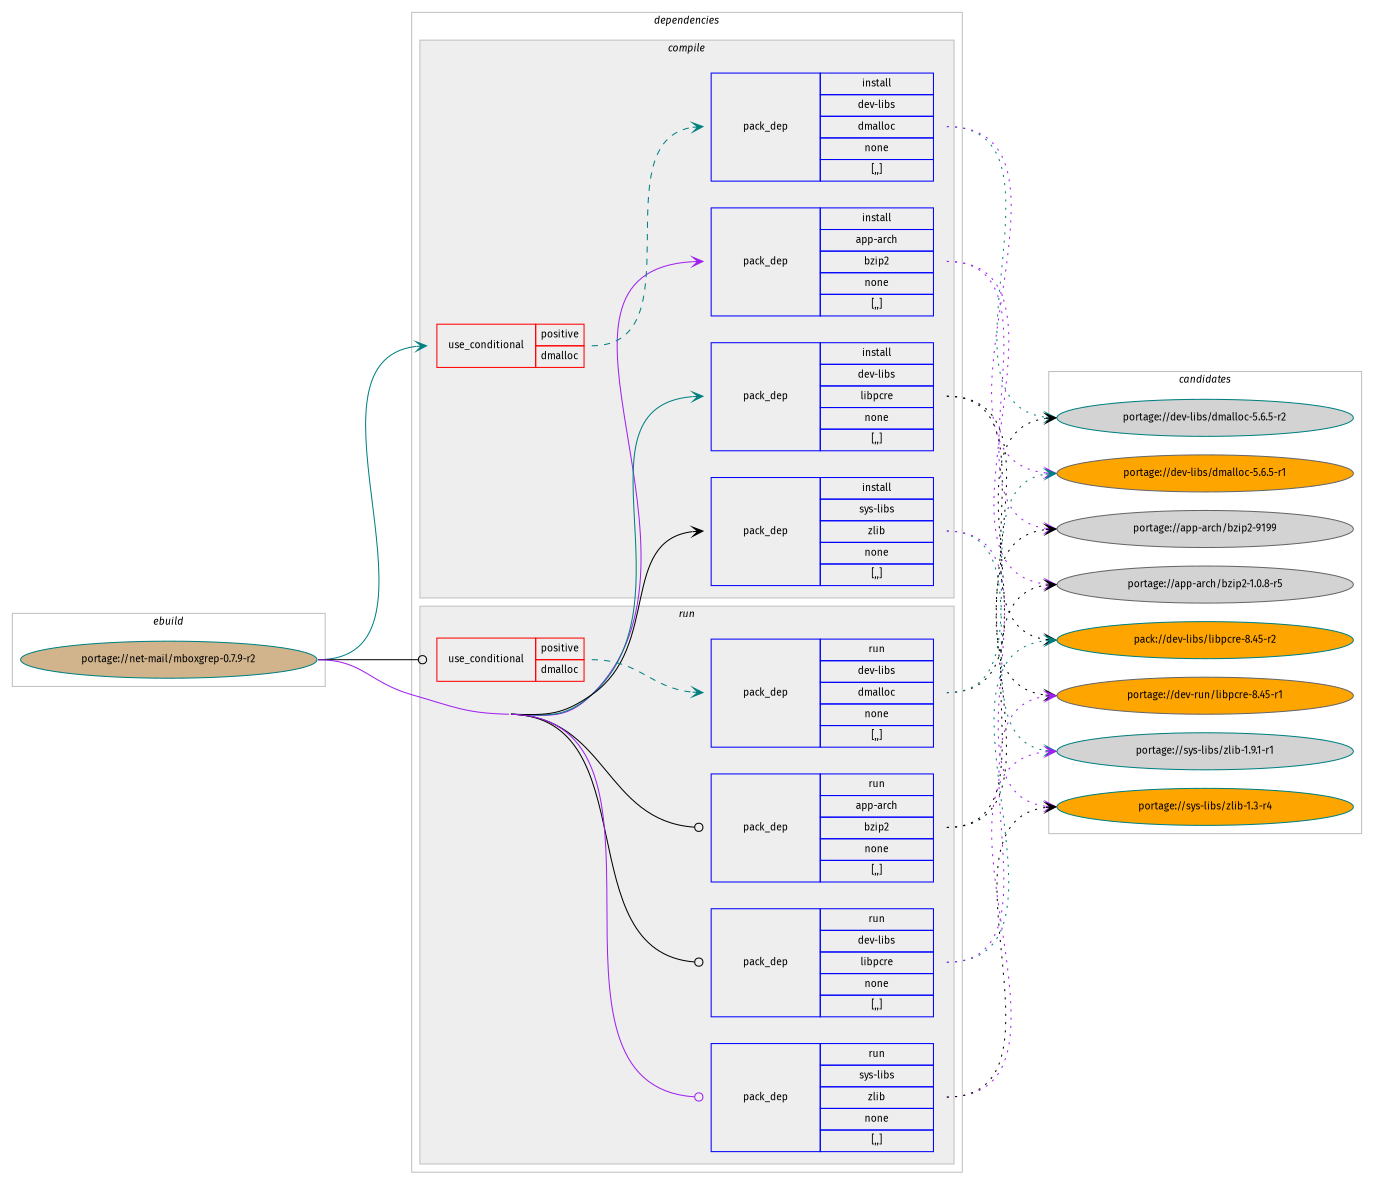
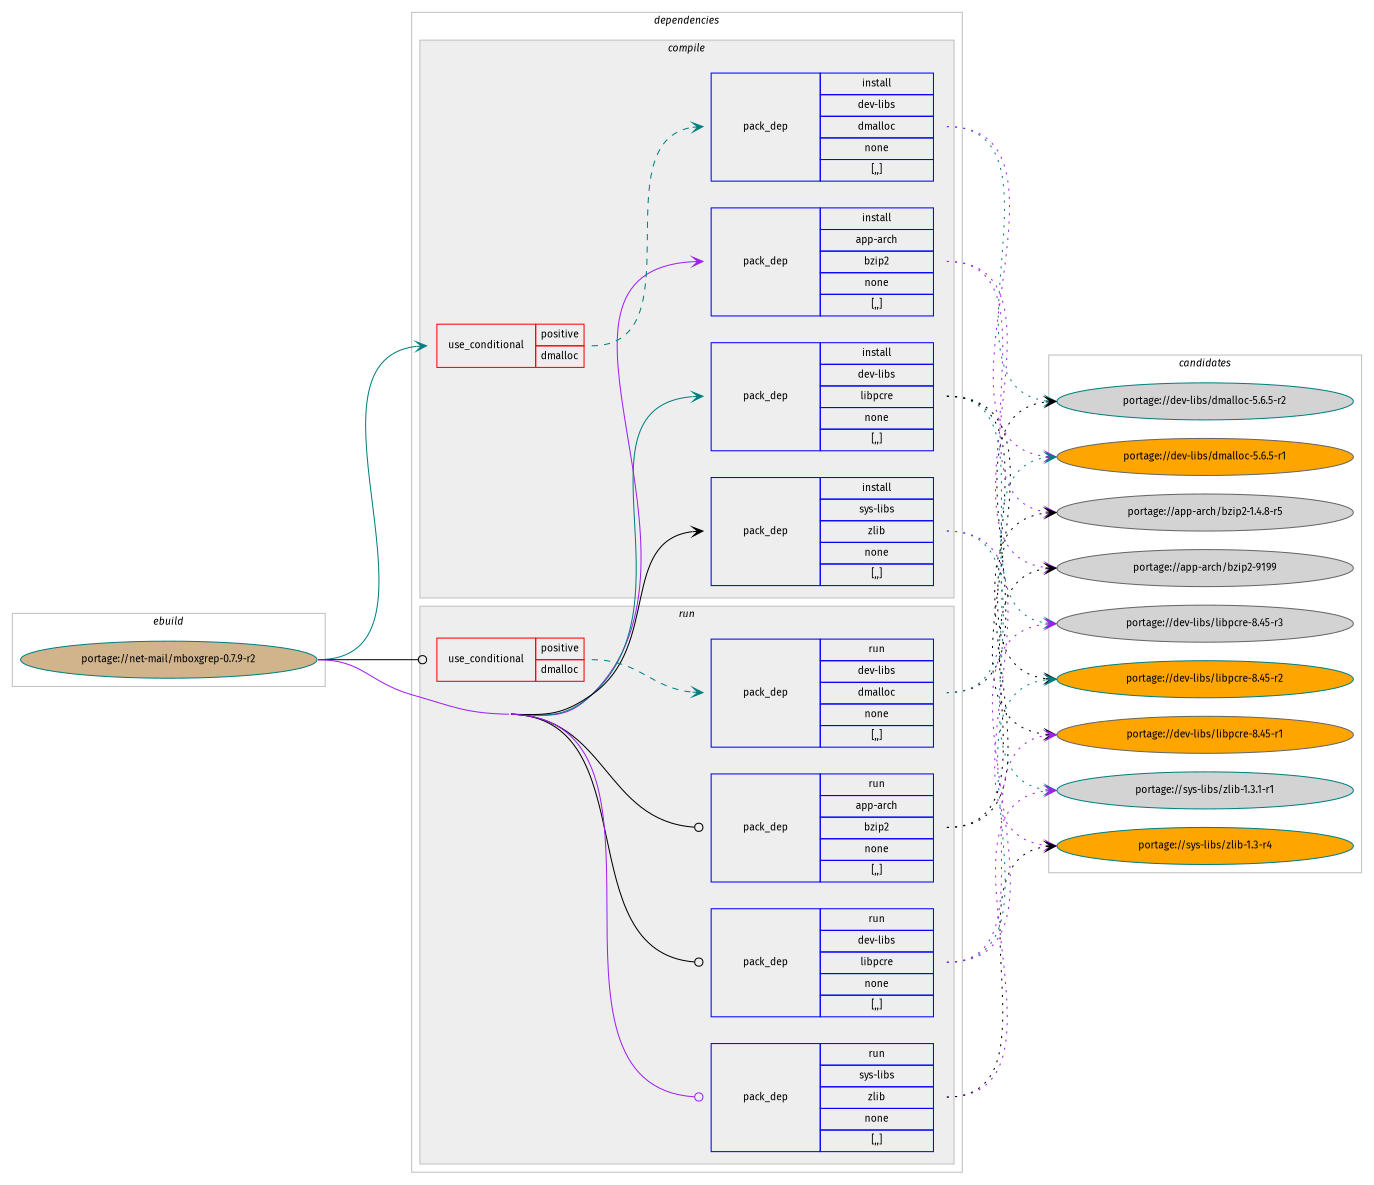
node "portage://app-arch/bzip2-1.0.8-r5": label "portage://app-arch/bzip2-1.0.8-r5" -> "portage://app-arch/bzip2-1.4.8-r5"
node "portage://dev-libs/libpcre-8.45-r3": added
node "pack://dev-libs/libpcre-8.45-r2": label "pack://dev-libs/libpcre-8.45-r2" -> "portage://dev-libs/libpcre-8.45-r2"
node "portage://dev-run/libpcre-8.45-r1": label "portage://dev-run/libpcre-8.45-r1" -> "portage://dev-libs/libpcre-8.45-r1"
node "portage://sys-libs/zlib-1.9.1-r1": label "portage://sys-libs/zlib-1.9.1-r1" -> "portage://sys-libs/zlib-1.3.1-r1"
